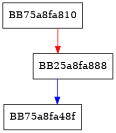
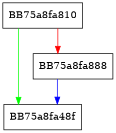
edge "BB75a8fa810" -> "BB75a8fa48f": added
node "BB25a8fa888": label "BB25a8fa888" -> "BB75a8fa888"
